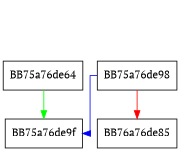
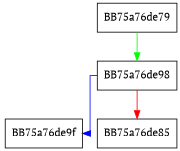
node "BB75a76de79": added
node "BB75a76de64": removed
node "BB76a76de85": label "BB76a76de85" -> "BB75a76de85"
